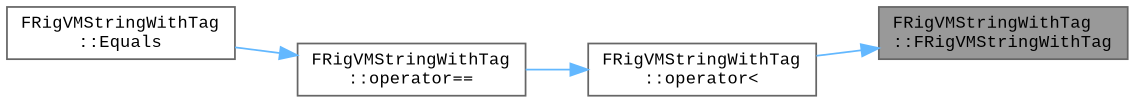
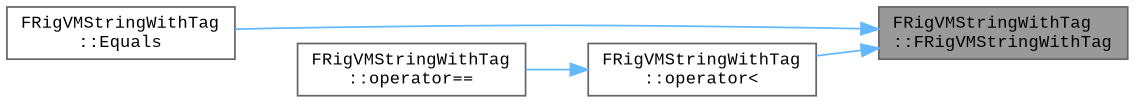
edge "FRigVMStringWithTag ::Equals" -> "FRigVMStringWithTag ::operator==": now "FRigVMStringWithTag ::Equals" -> "FRigVMStringWithTag ::FRigVMStringWithTag"
